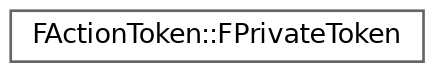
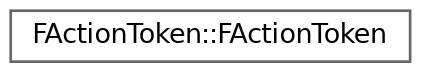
node "FActionToken::FPrivateToken": label "FActionToken::FPrivateToken" -> "FActionToken::FActionToken"
